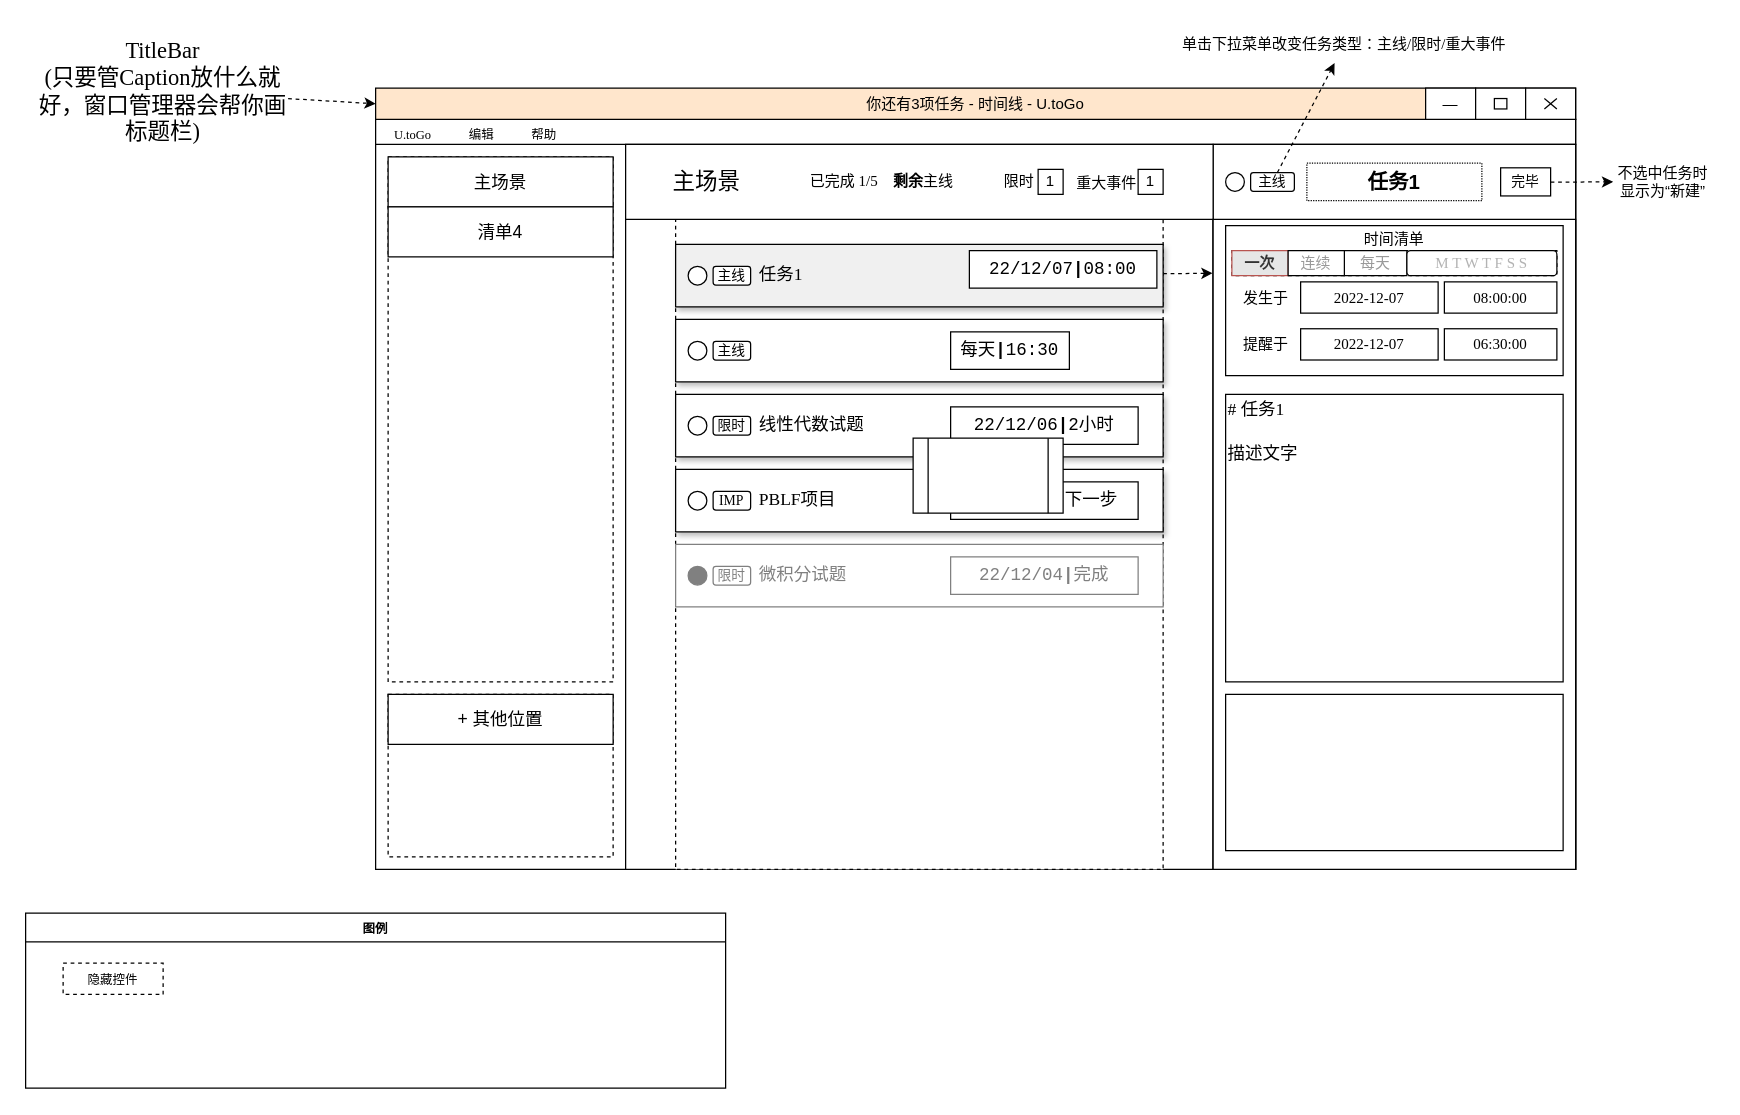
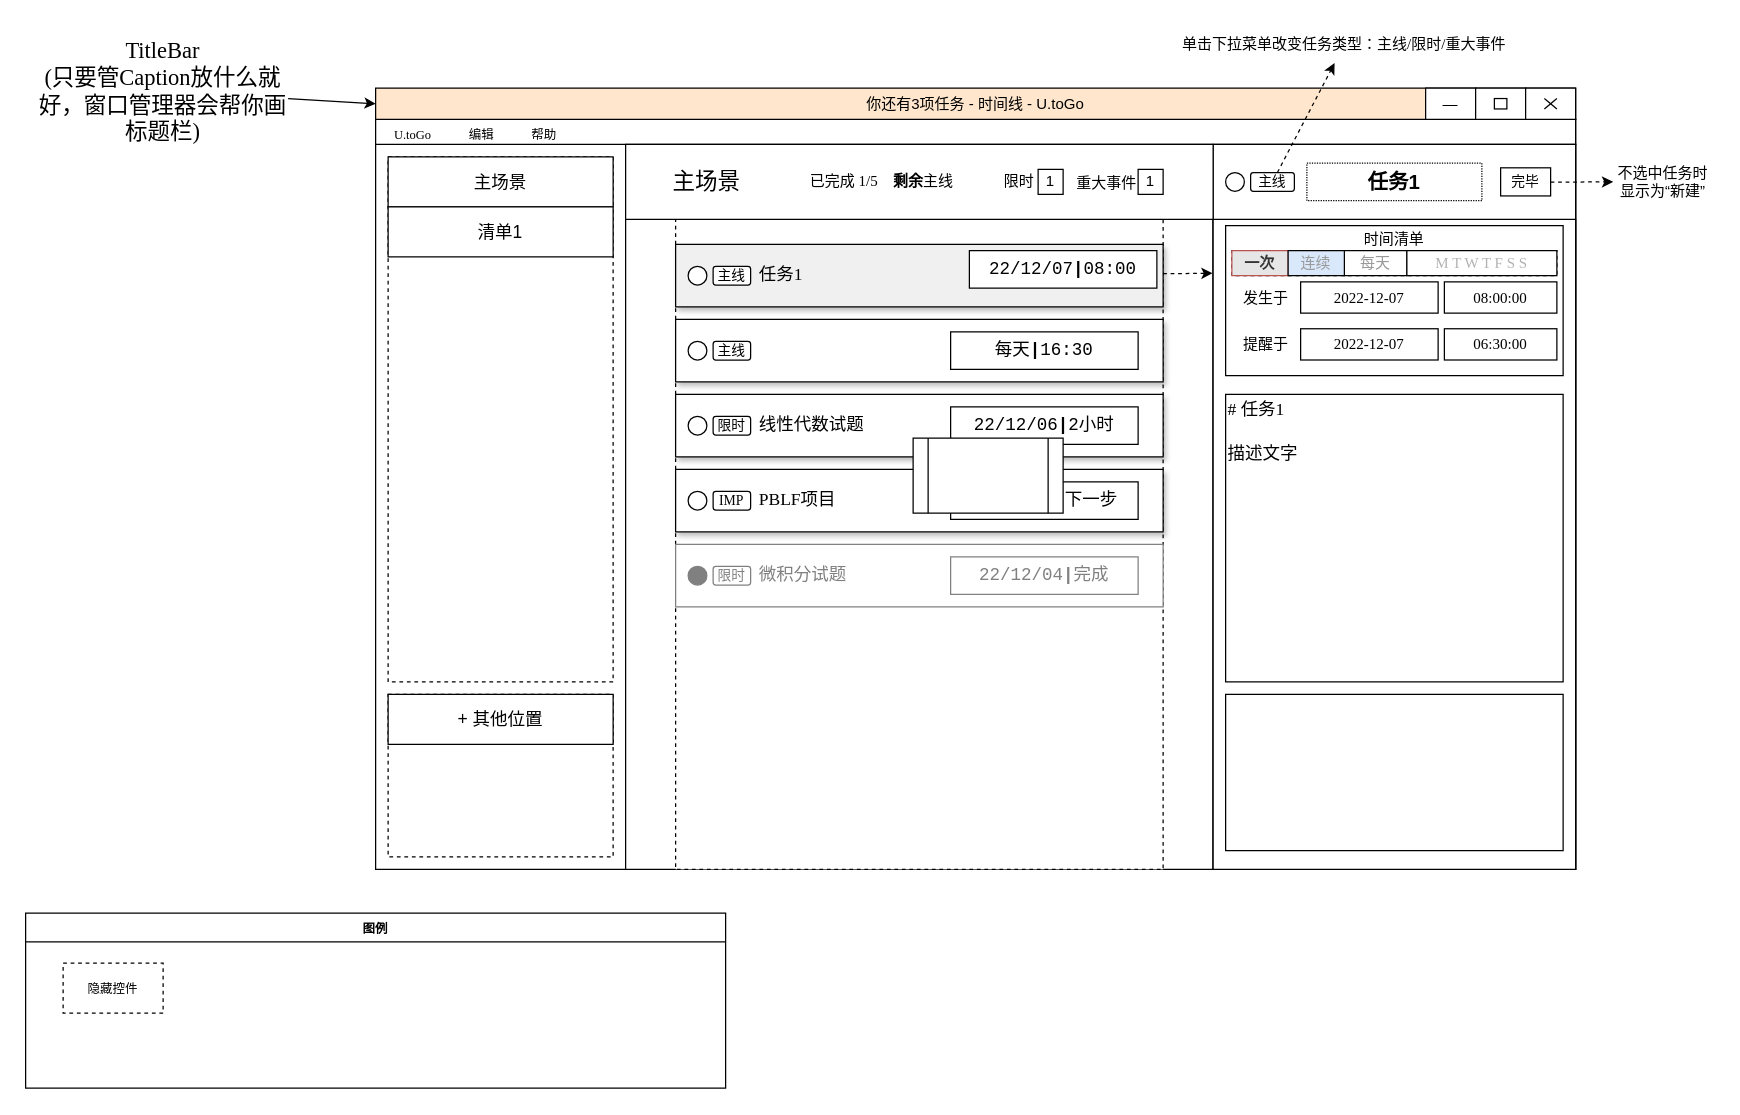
edge "TitleBar (只要管Caption放什么就好，窗口管理器会帮你画标题栏)" -> "你还有3项任务 - 时间线 - U.toGo": style dashed -> solid
node "清单4": label "清单4" -> "清单1"
node "连续": fillcolor #ffffff -> #dae8fc
node "M T W T F S S": shape rounded rectangle -> rectangle
node "每天|16:30": size 119x38 -> 188x38
node "隐藏控件": size 100x31 -> 100x50
